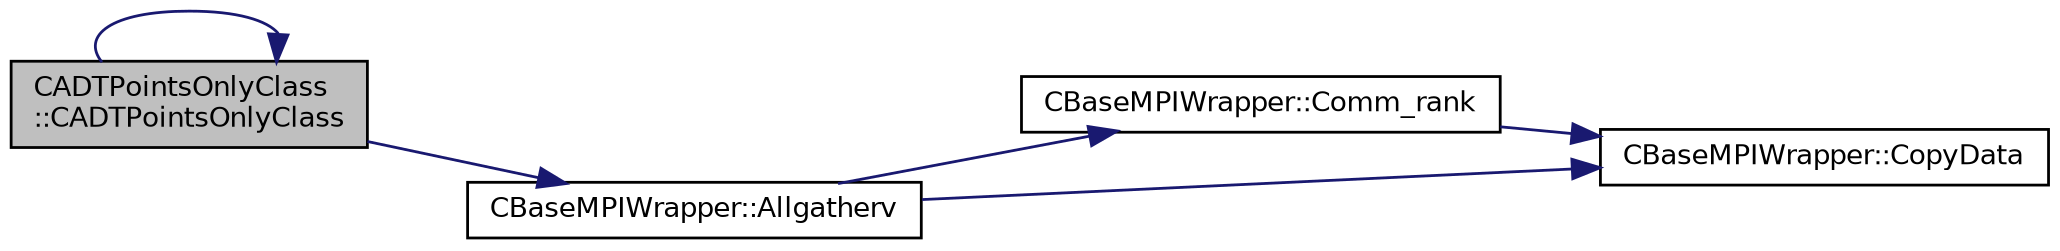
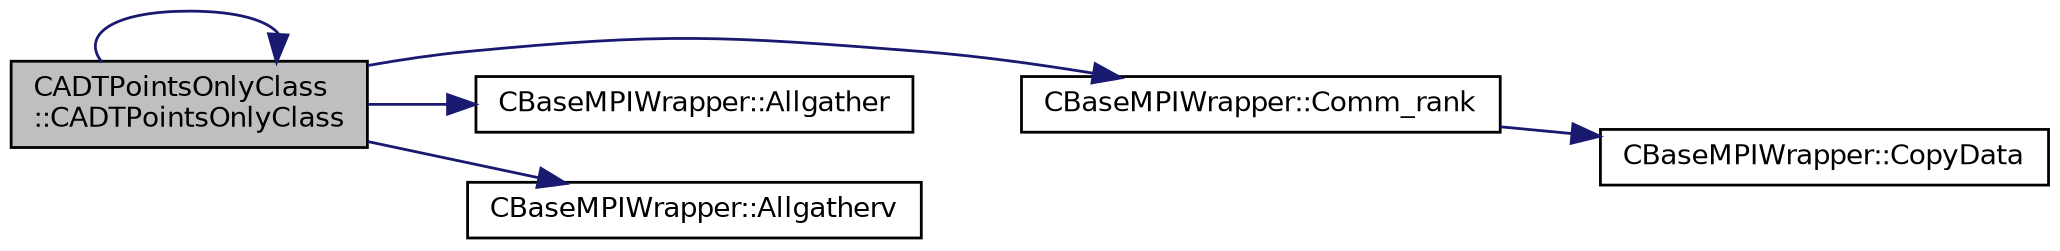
node "CBaseMPIWrapper::Allgather": added
edge "CBaseMPIWrapper::Allgatherv" -> "CBaseMPIWrapper::Comm_rank": now "CADTPointsOnlyClass ::CADTPointsOnlyClass" -> "CBaseMPIWrapper::Comm_rank"
edge "CBaseMPIWrapper::Allgatherv" -> "CBaseMPIWrapper::CopyData": removed
